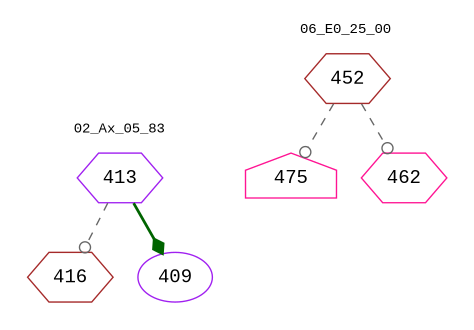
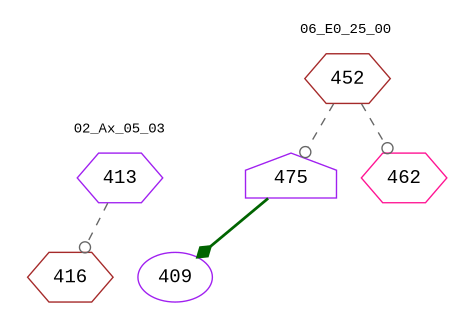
cluster "02_Ax_05_83": label "02_Ax_05_83" -> "02_Ax_05_03"
node "475": color deeppink -> purple
edge "413" -> "409": now "475" -> "409"
